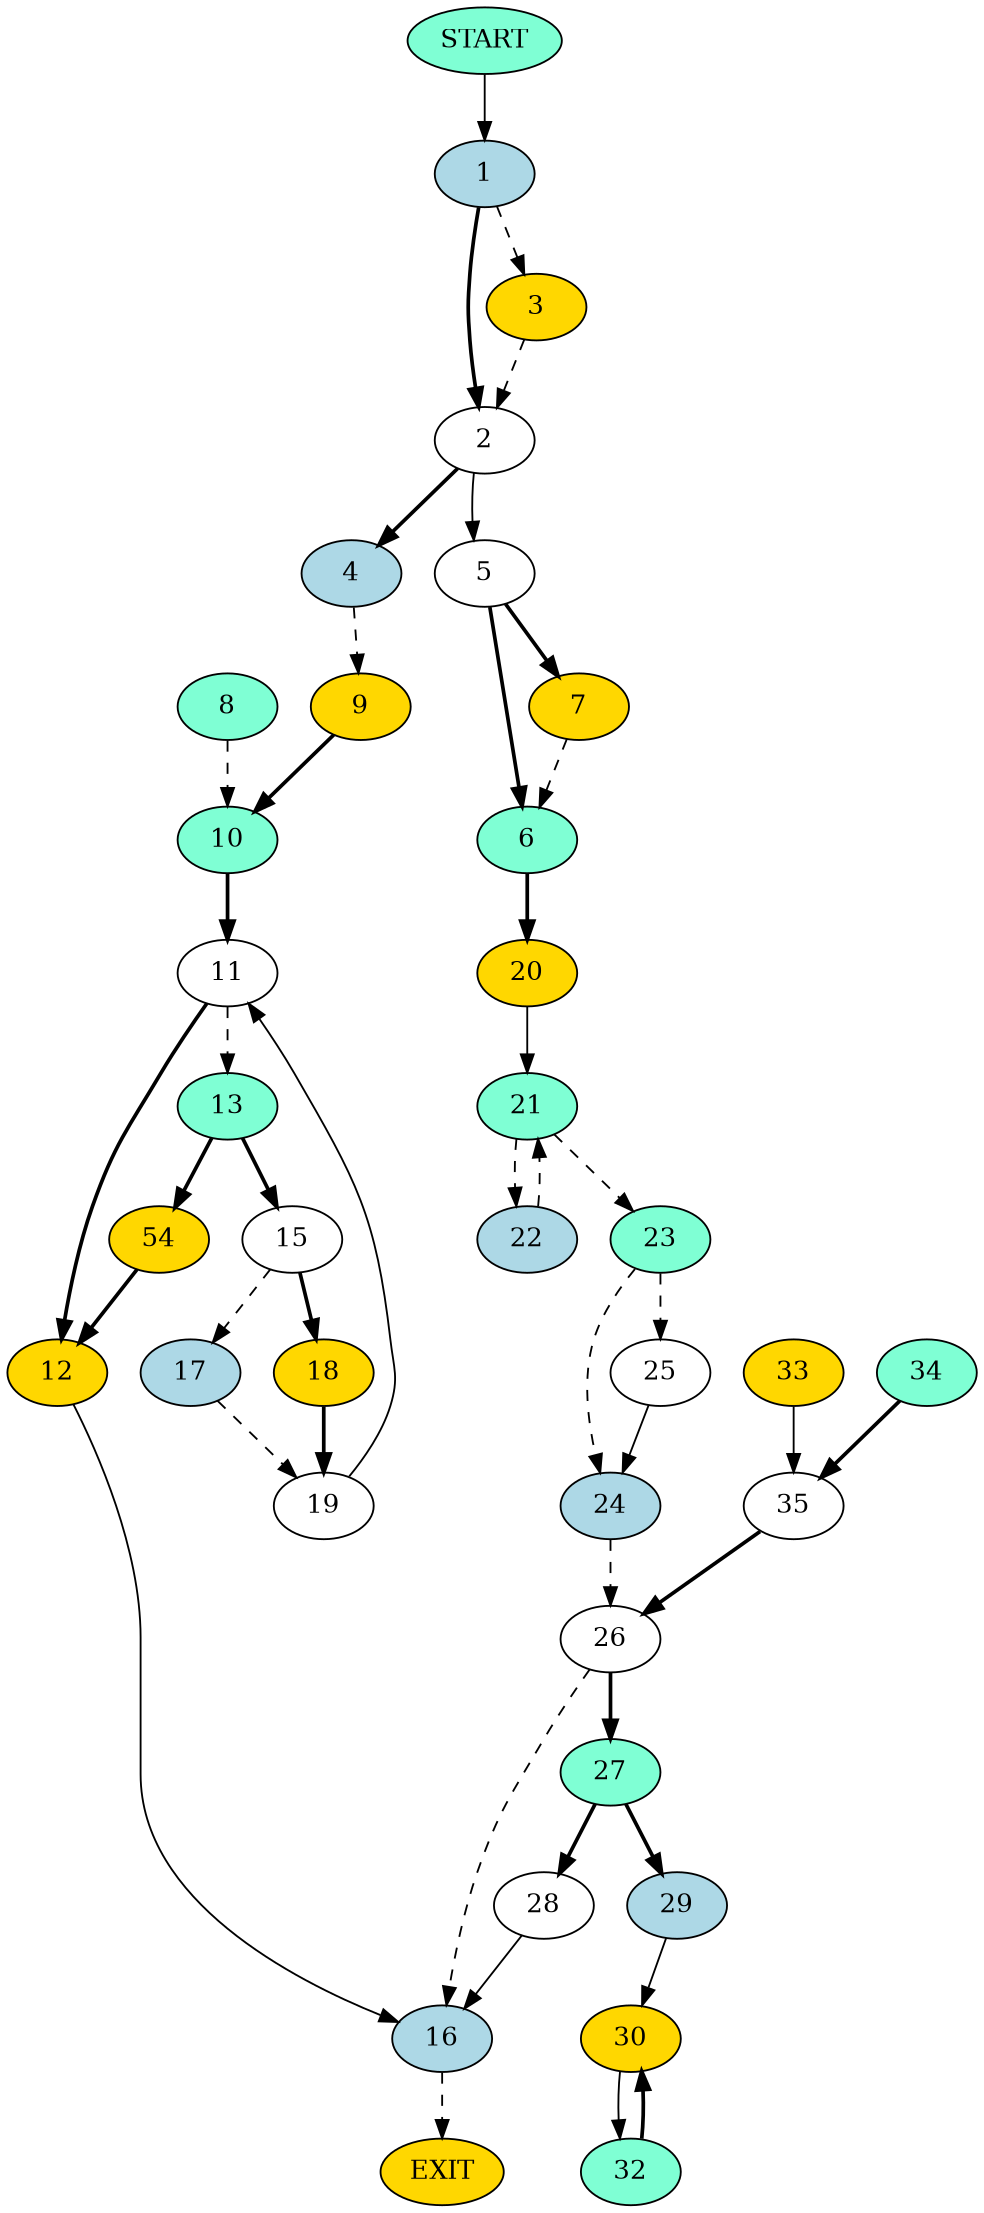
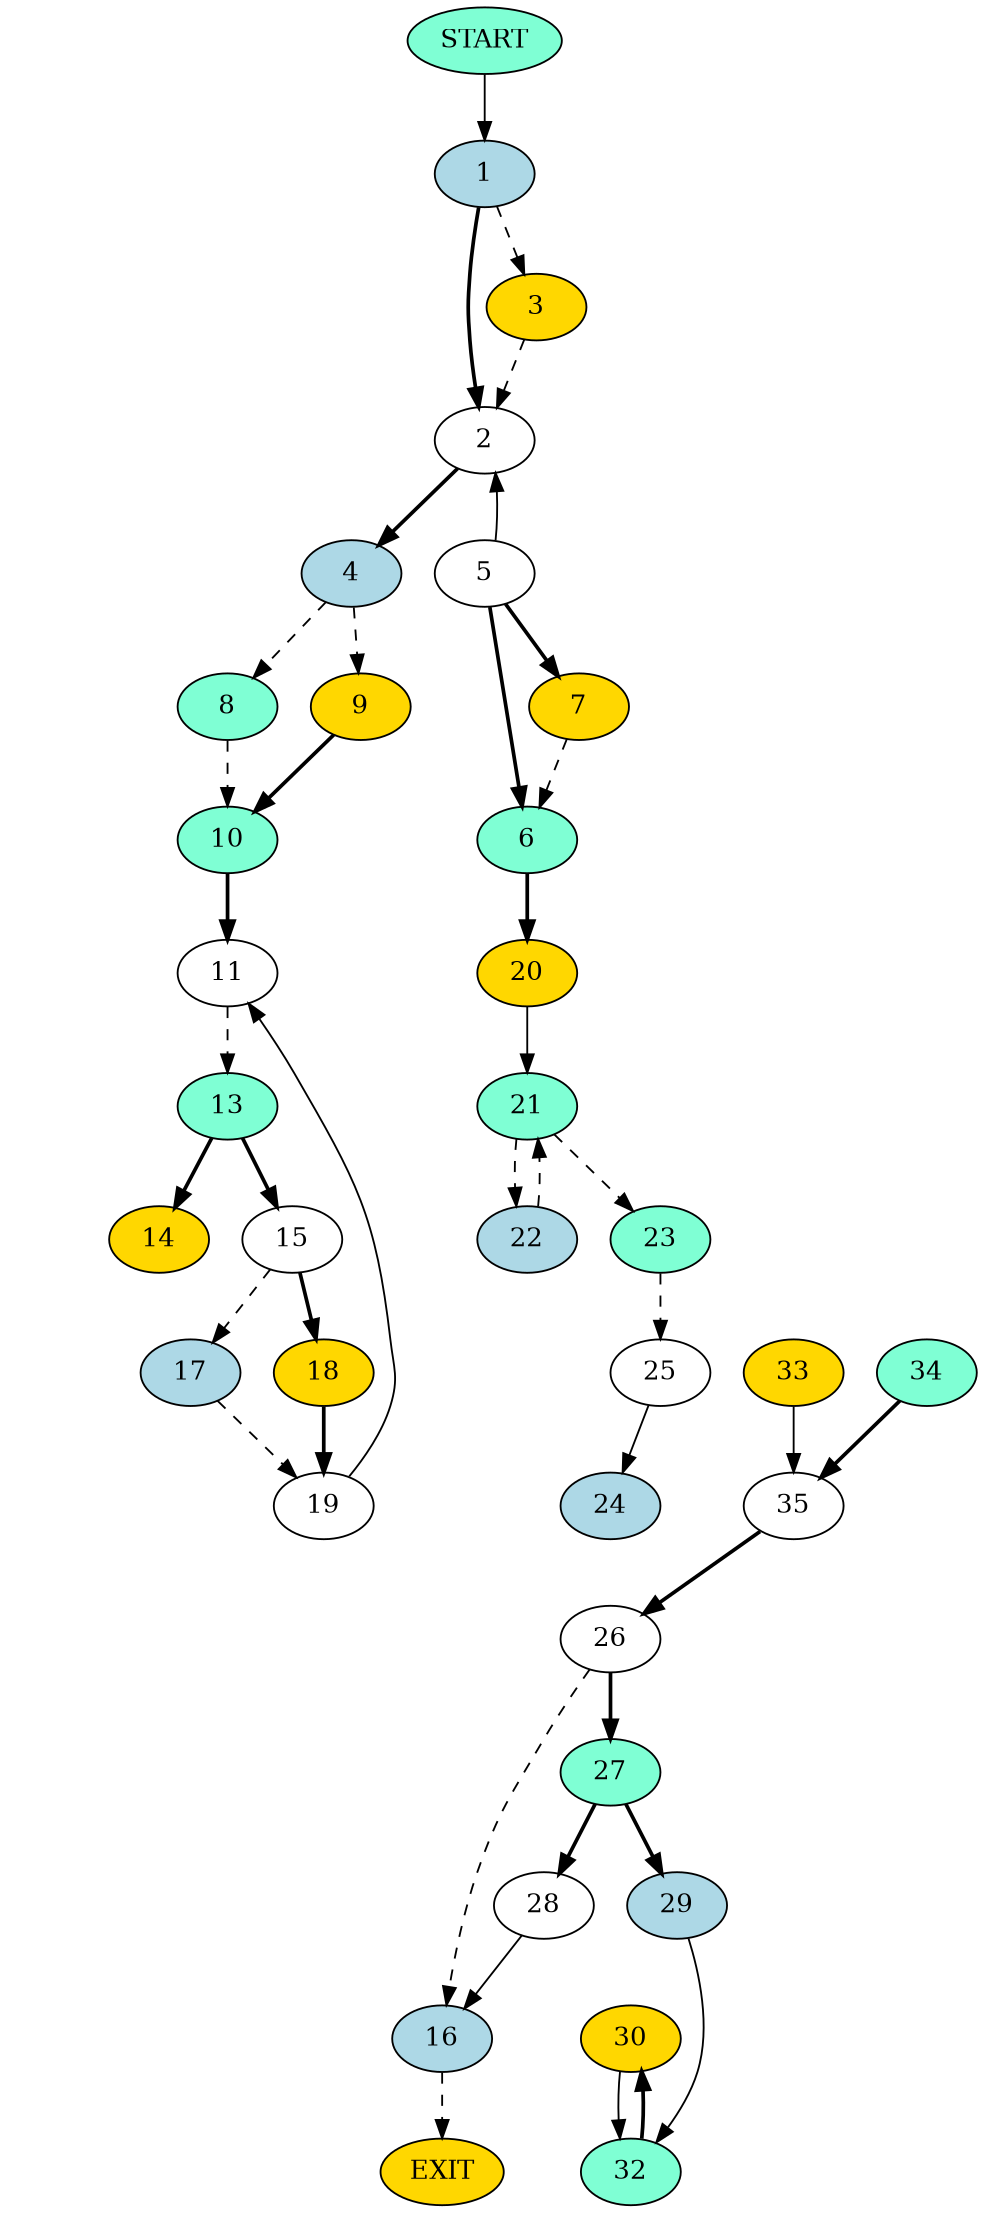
edge "2" -> "5": reversed
edge "4" -> "8": added
node "54": label "54" -> "14"
edge "23" -> "24": removed
node "12": removed
edge "24" -> "26": removed
edge "29" -> "30": now "29" -> "32"
